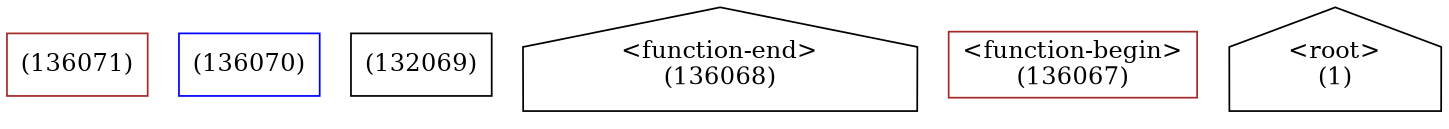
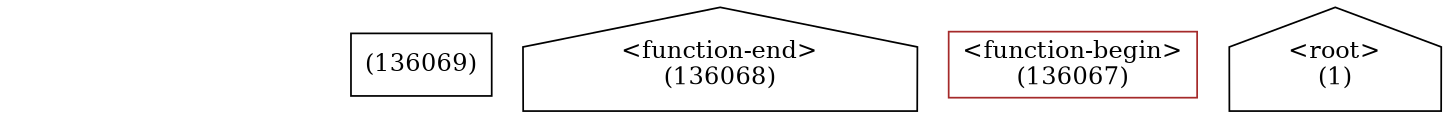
node "(136071)": removed
node "(136070)": removed
node "(132069)": label "(132069)" -> "(136069)"
